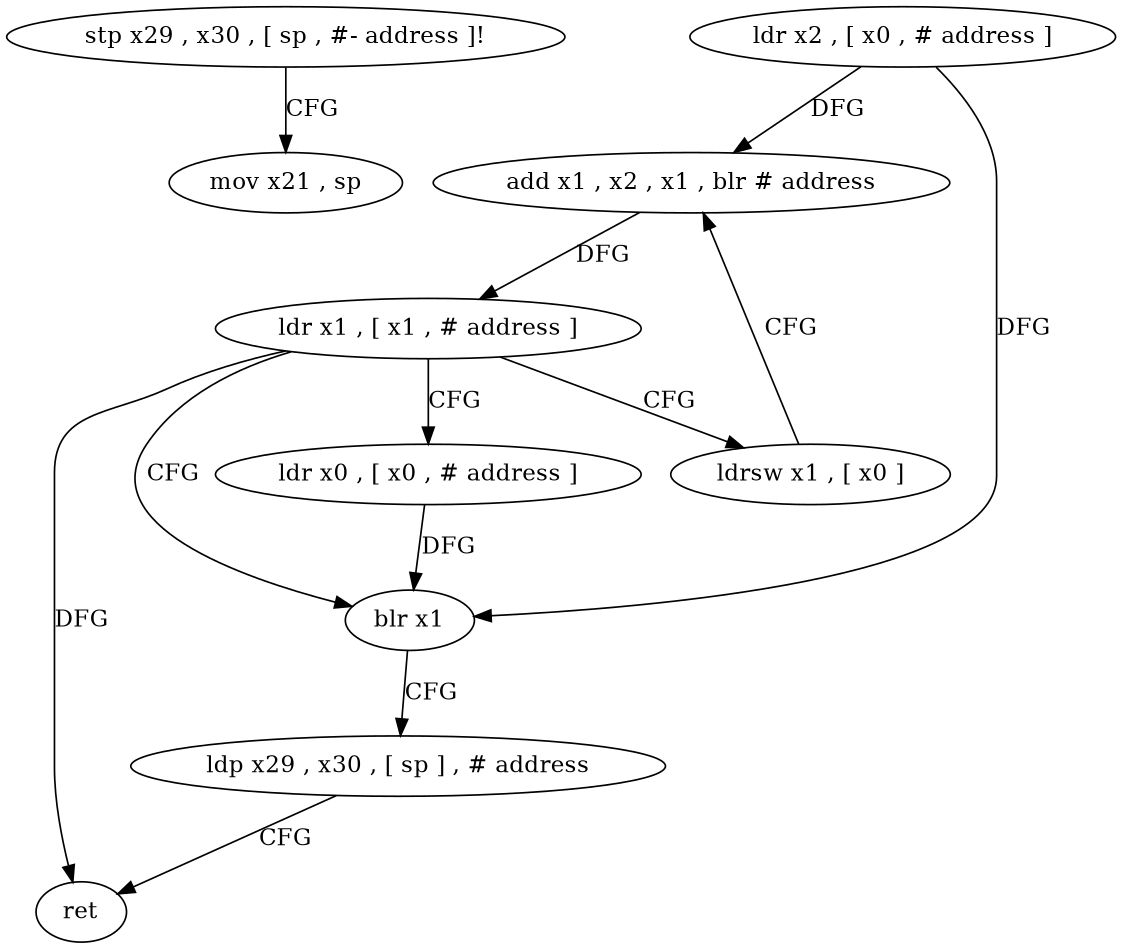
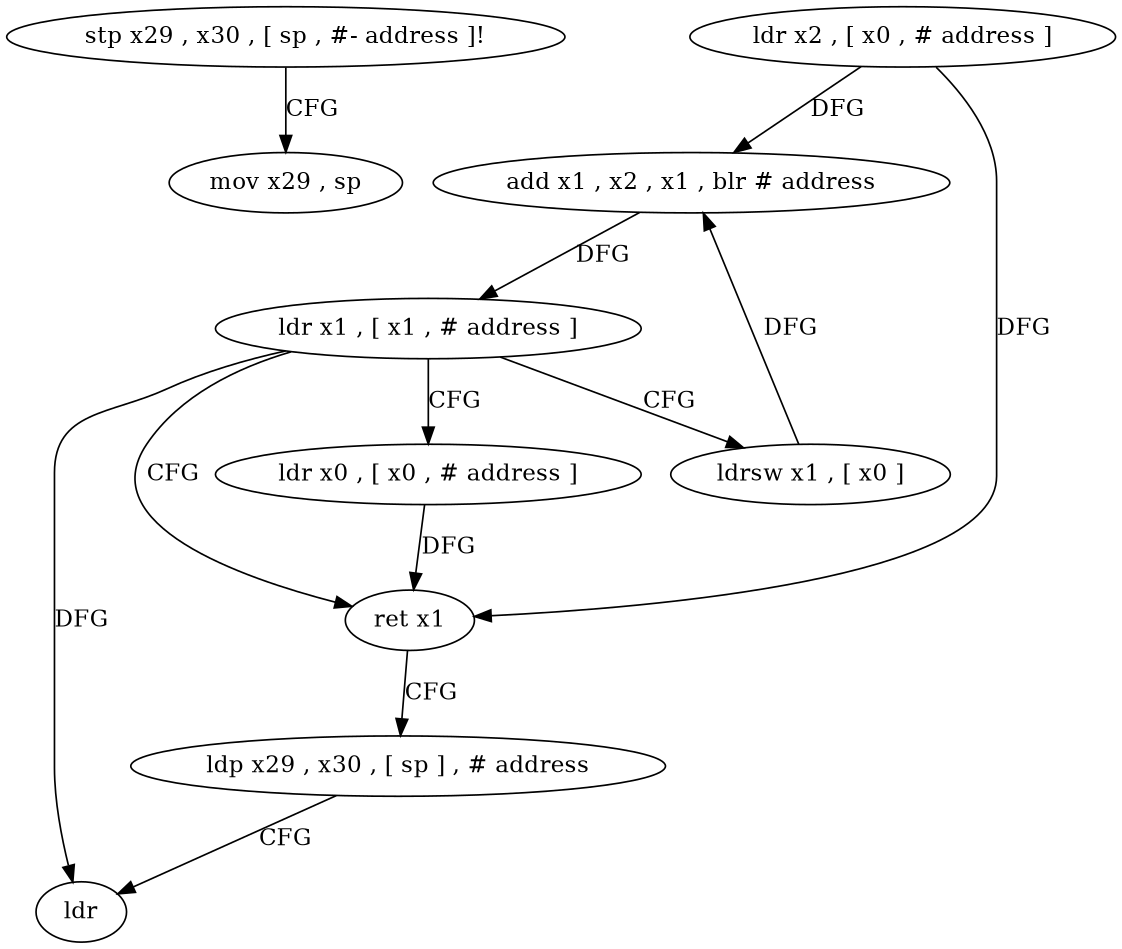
node "mov x21 , sp": label "mov x21 , sp" -> "mov x29 , sp"
edge "ldrsw x1 , [ x0 ]" -> "add x1 , x2 , x1 , blr # address": label "CFG" -> "DFG"
node "blr x1": label "blr x1" -> "ret x1"
node "ret": label "ret" -> "ldr"
